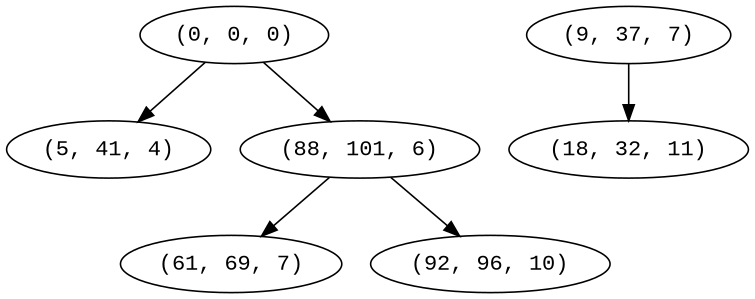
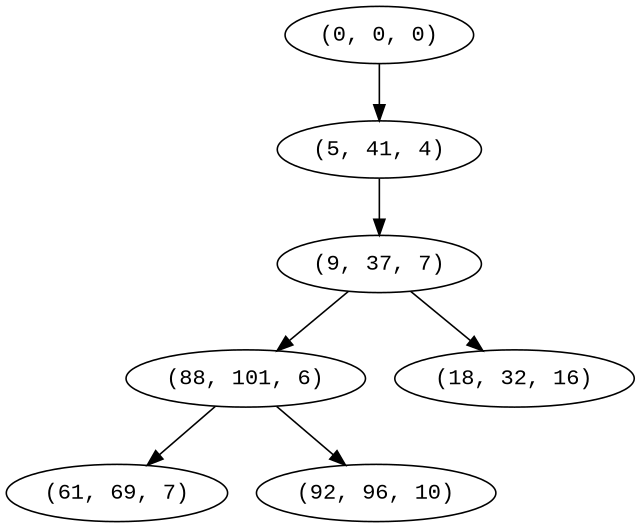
edge "(0, 0, 0)" -> "(88, 101, 6)": now "(9, 37, 7)" -> "(88, 101, 6)"
node "(18, 32, 11)": label "(18, 32, 11)" -> "(18, 32, 16)"
edge "(5, 41, 4)" -> "(9, 37, 7)": added
